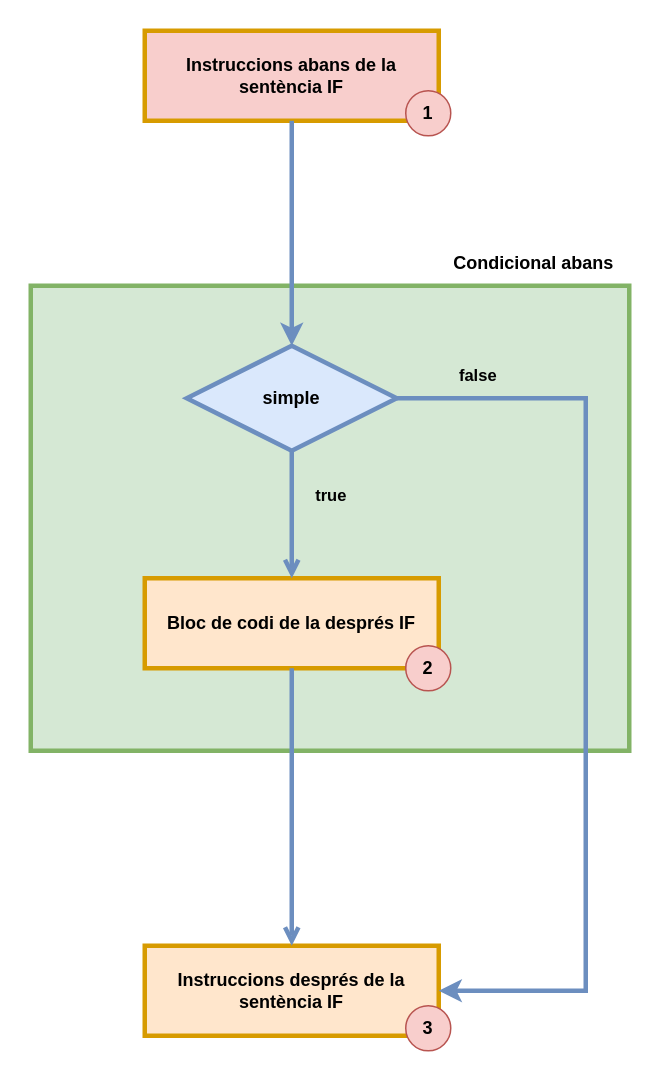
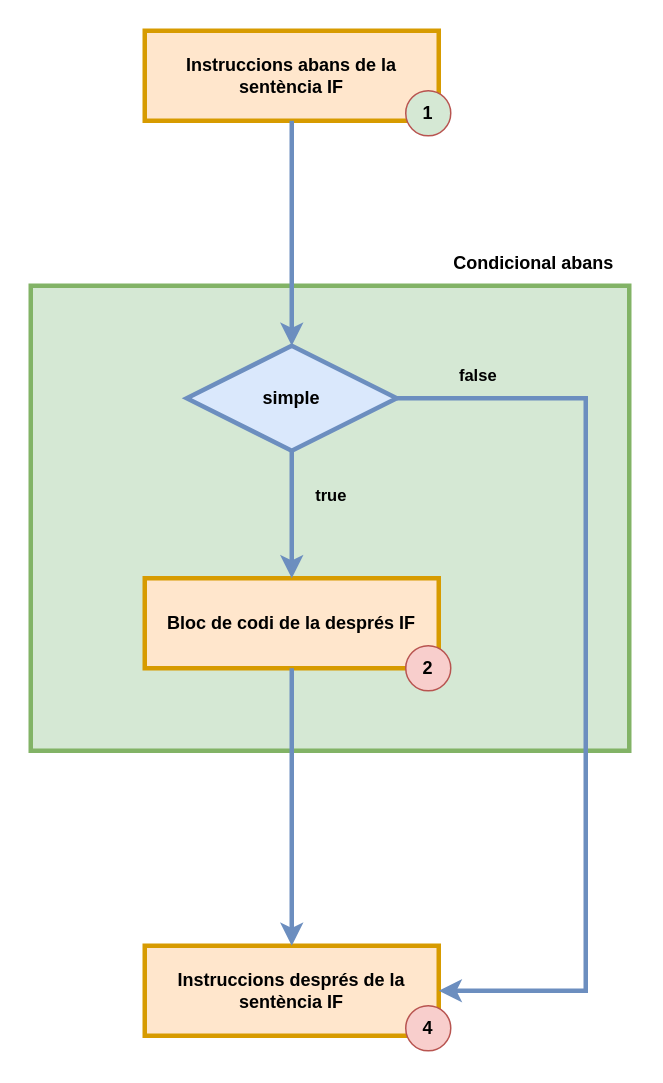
node "Instruccions abans de la sentència IF": fillcolor #f8cecc -> #ffe6cc
node "1": fillcolor #f8cecc -> #d5e8d4
edge "simple" -> "Bloc de codi de la després IF": arrowhead open -> classic
edge "Bloc de codi de la després IF" -> "Instruccions després de la sentència IF": arrowhead open -> classic
node "3": label "3" -> "4"
